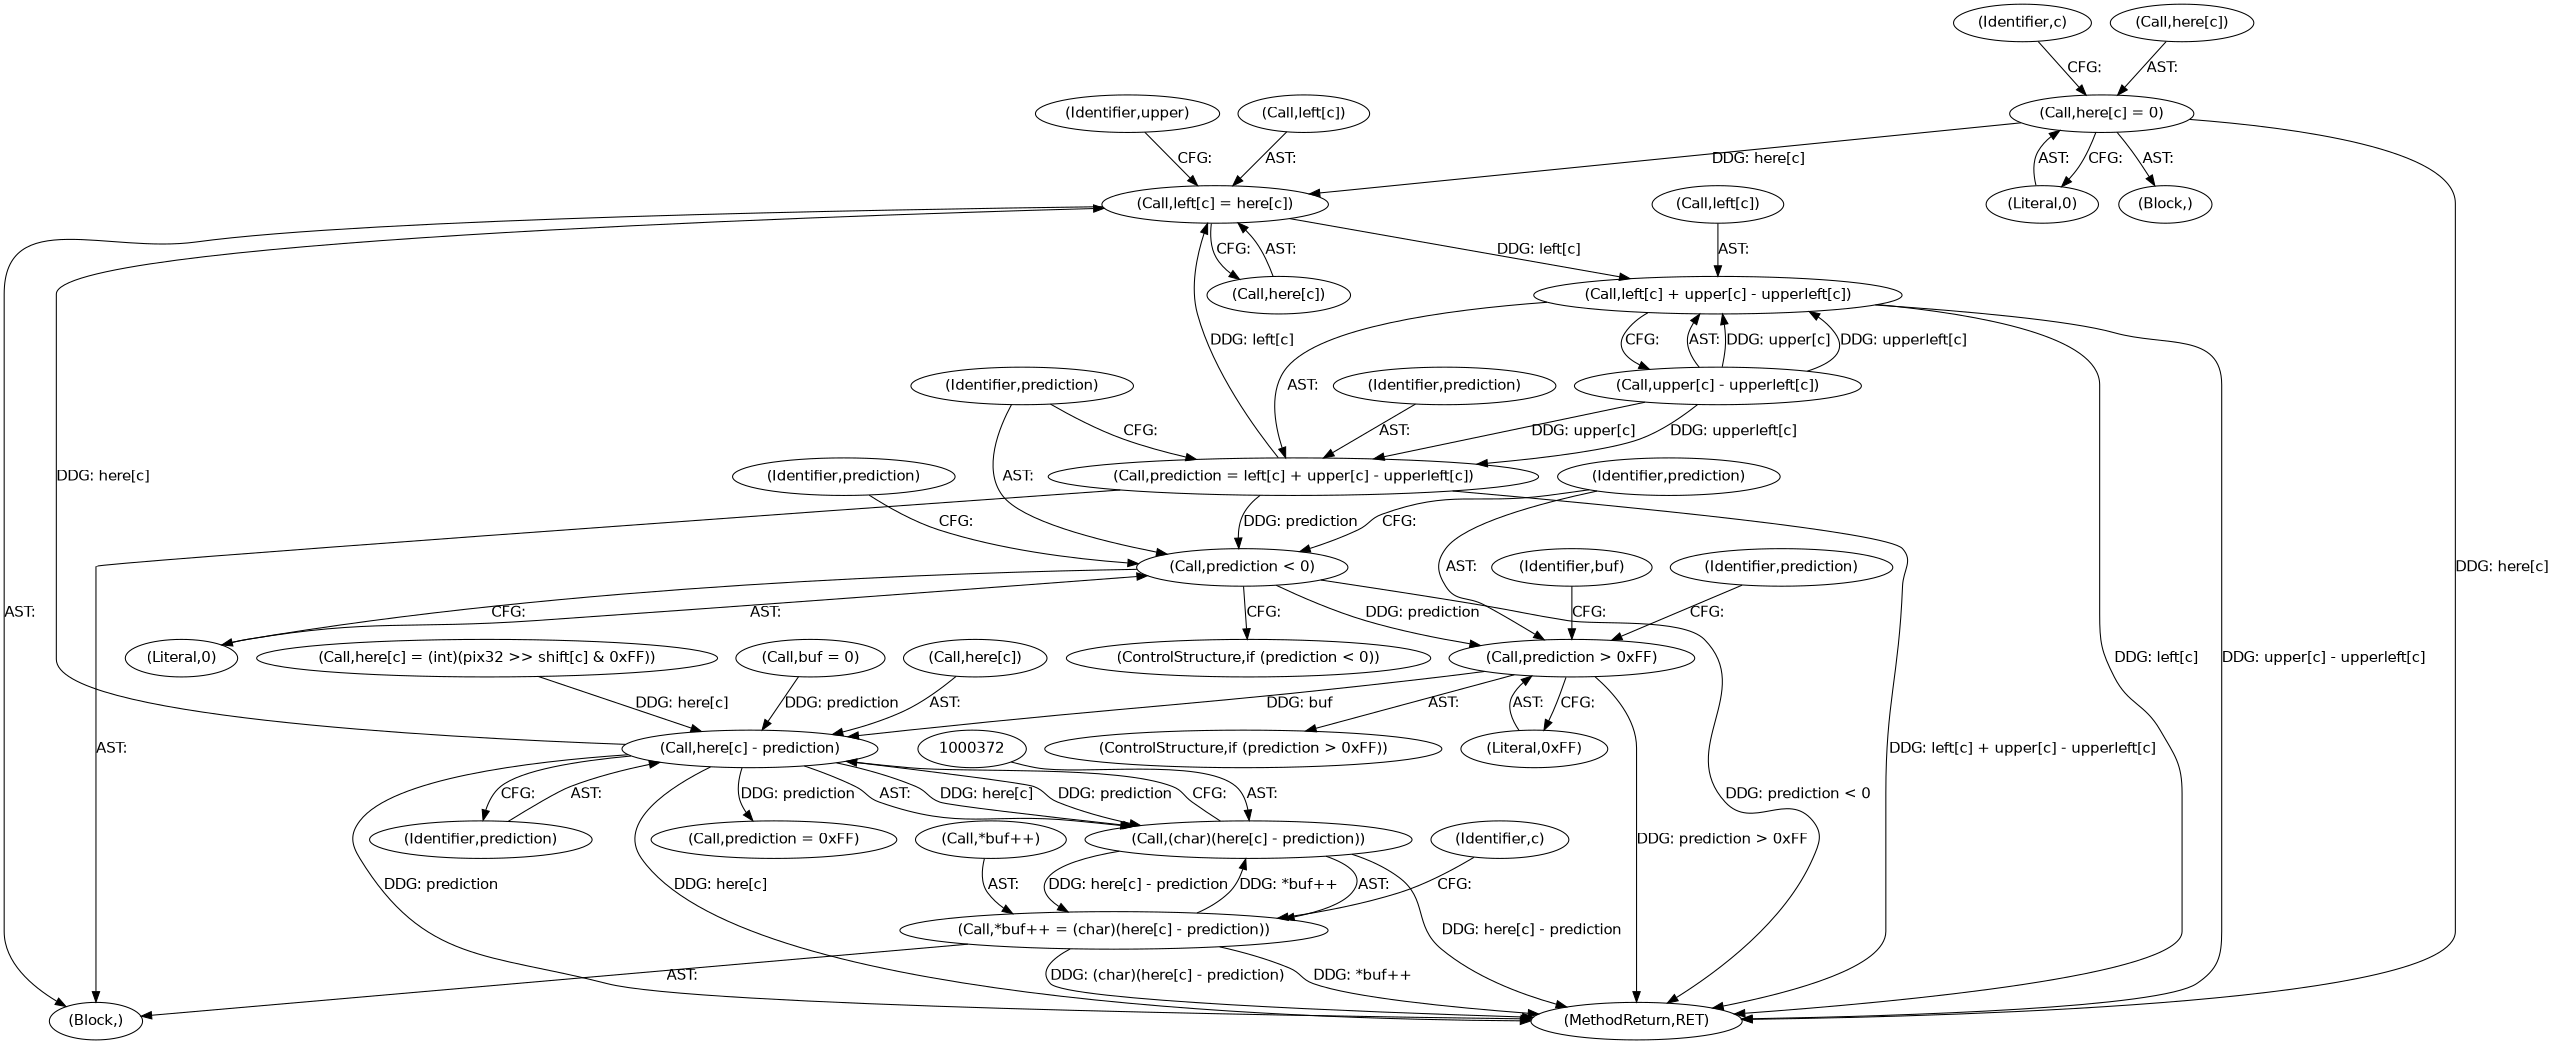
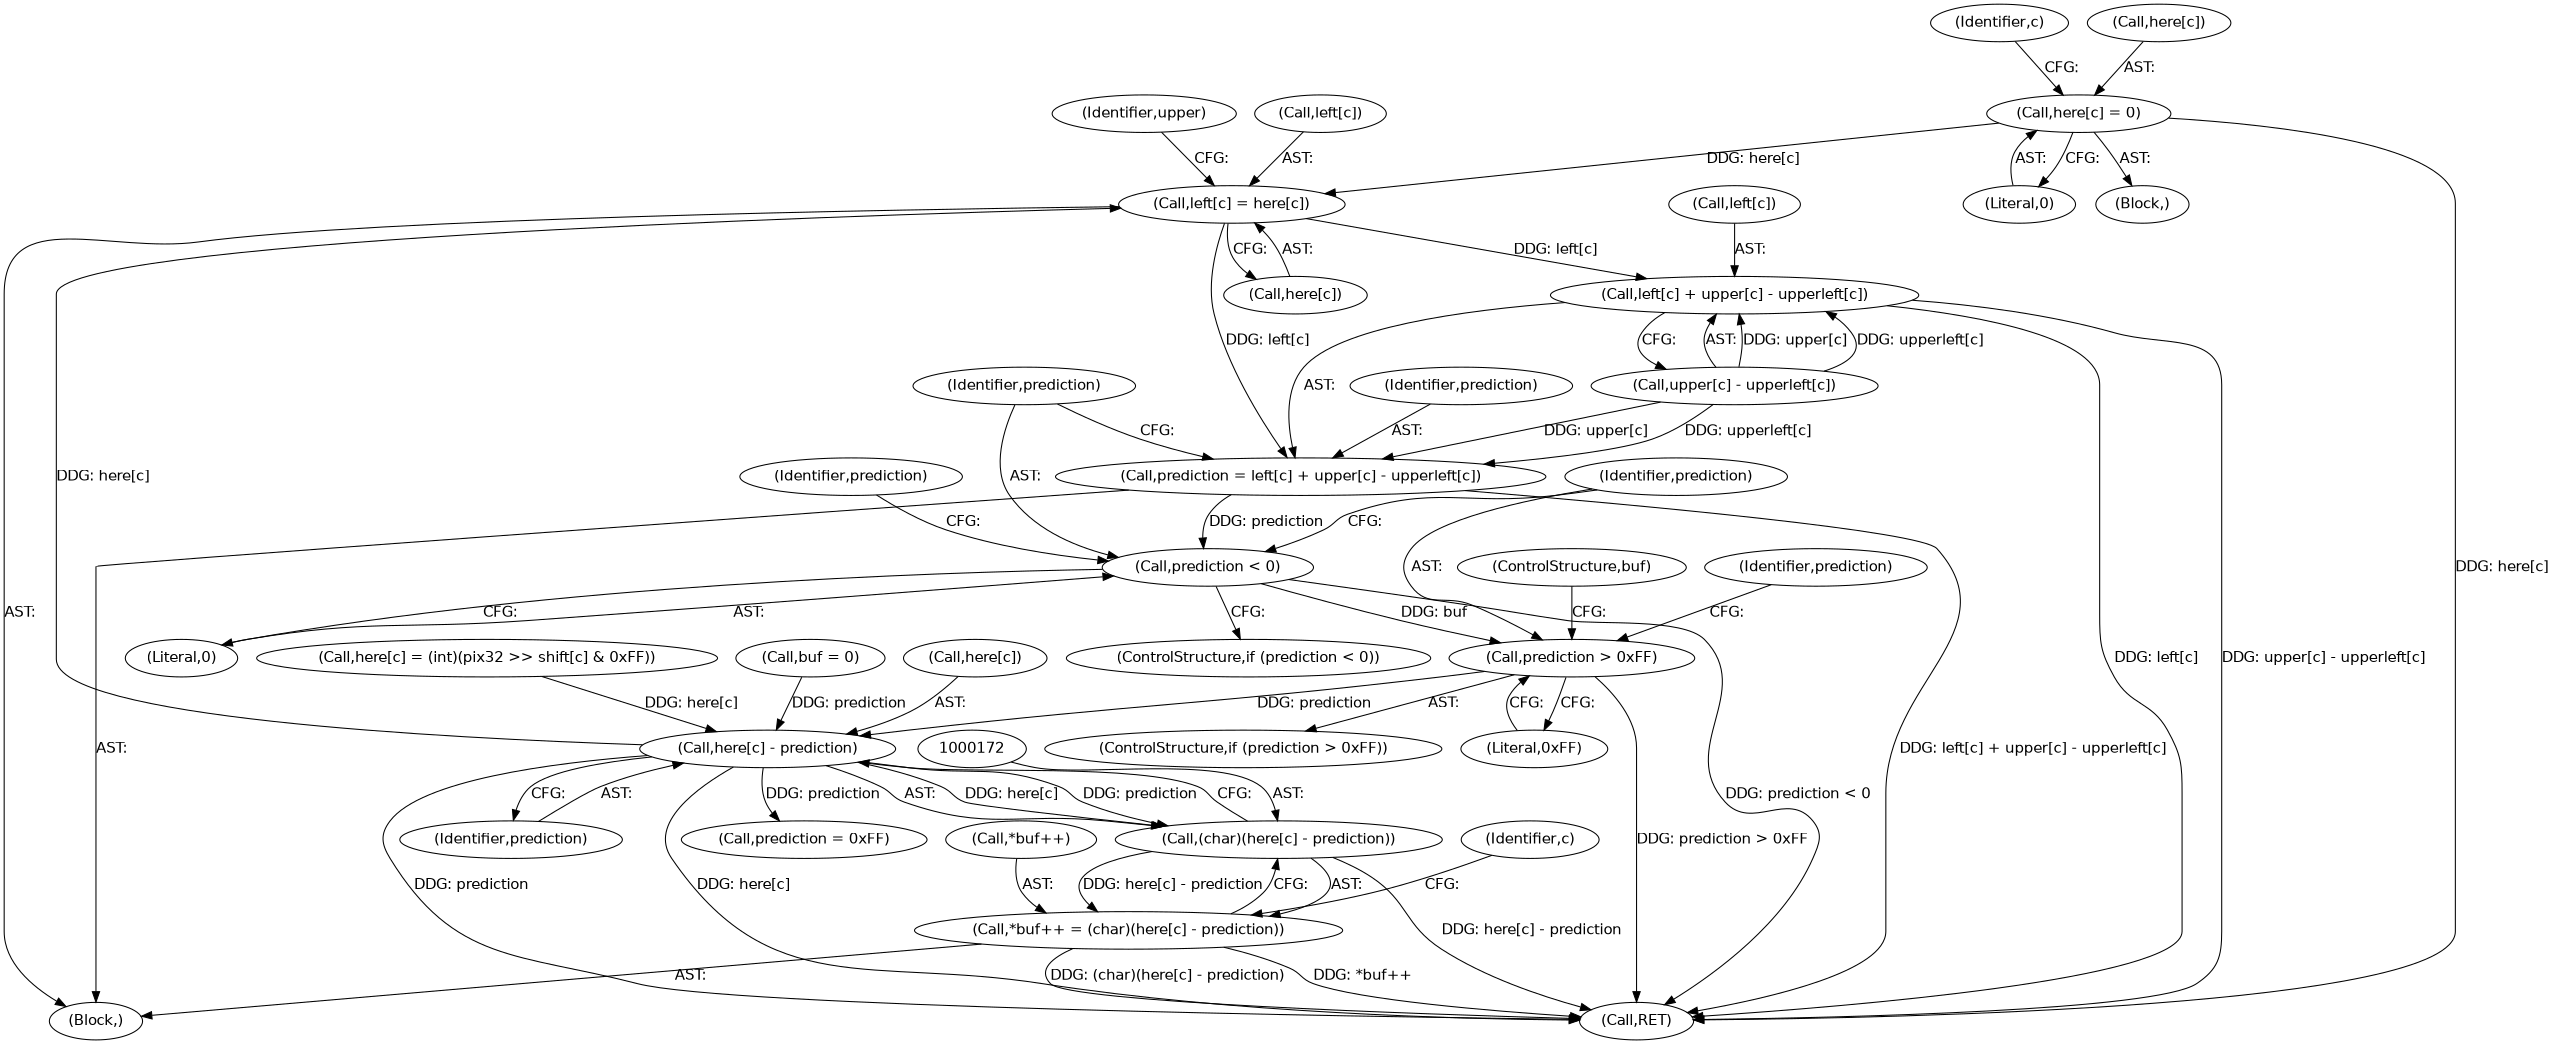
edge "(Call,prediction = left[c] + upper[c] - upperleft[c])" -> "(Call,left[c] = here[c])": reversed
node "(Identifier,buf)": label "(Identifier,buf)" -> "(ControlStructure,buf)"
edge "(Call,prediction < 0)" -> "(Call,prediction > 0xFF)": label "DDG: prediction" -> "DDG: buf"
edge "(Call,prediction > 0xFF)" -> "(Call,here[c] - prediction)": label "DDG: buf" -> "DDG: prediction"
edge "(Literal,0xFF)" -> "(Call,prediction > 0xFF)": label "AST: " -> "CFG: "
node "1000372": label "1000372" -> "1000172"
edge "(Call,*buf++ = (char)(here[c] - prediction))" -> "(Call,(char)(here[c] - prediction))": label "DDG: *buf++" -> "CFG: "
node "(MethodReturn,RET)": label "(MethodReturn,RET)" -> "(Call,RET)"
